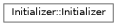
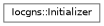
node "Initializer::Initializer": label "Initializer::Initializer" -> "Iocgns::Initializer"
